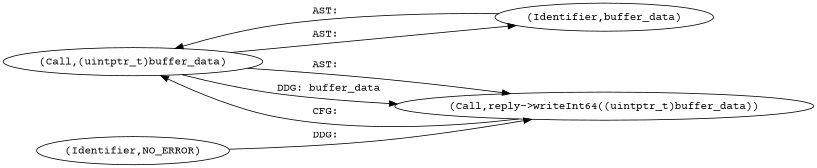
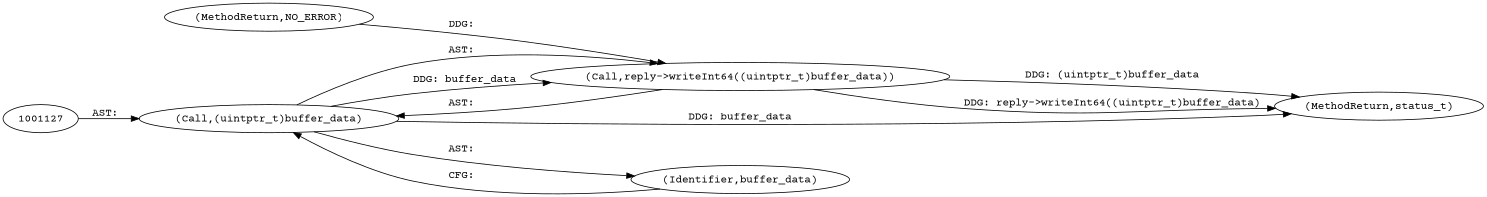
edge "(Identifier,buffer_data)" -> "(Call,(uintptr_t)buffer_data)": label "AST: " -> "CFG: "
node "(MethodReturn,status_t)": added
edge "(Call,reply->writeInt64((uintptr_t)buffer_data))" -> "(Call,(uintptr_t)buffer_data)": label "CFG: " -> "AST: "
node "1001127": added
node "(Identifier,NO_ERROR)": label "(Identifier,NO_ERROR)" -> "(MethodReturn,NO_ERROR)"
